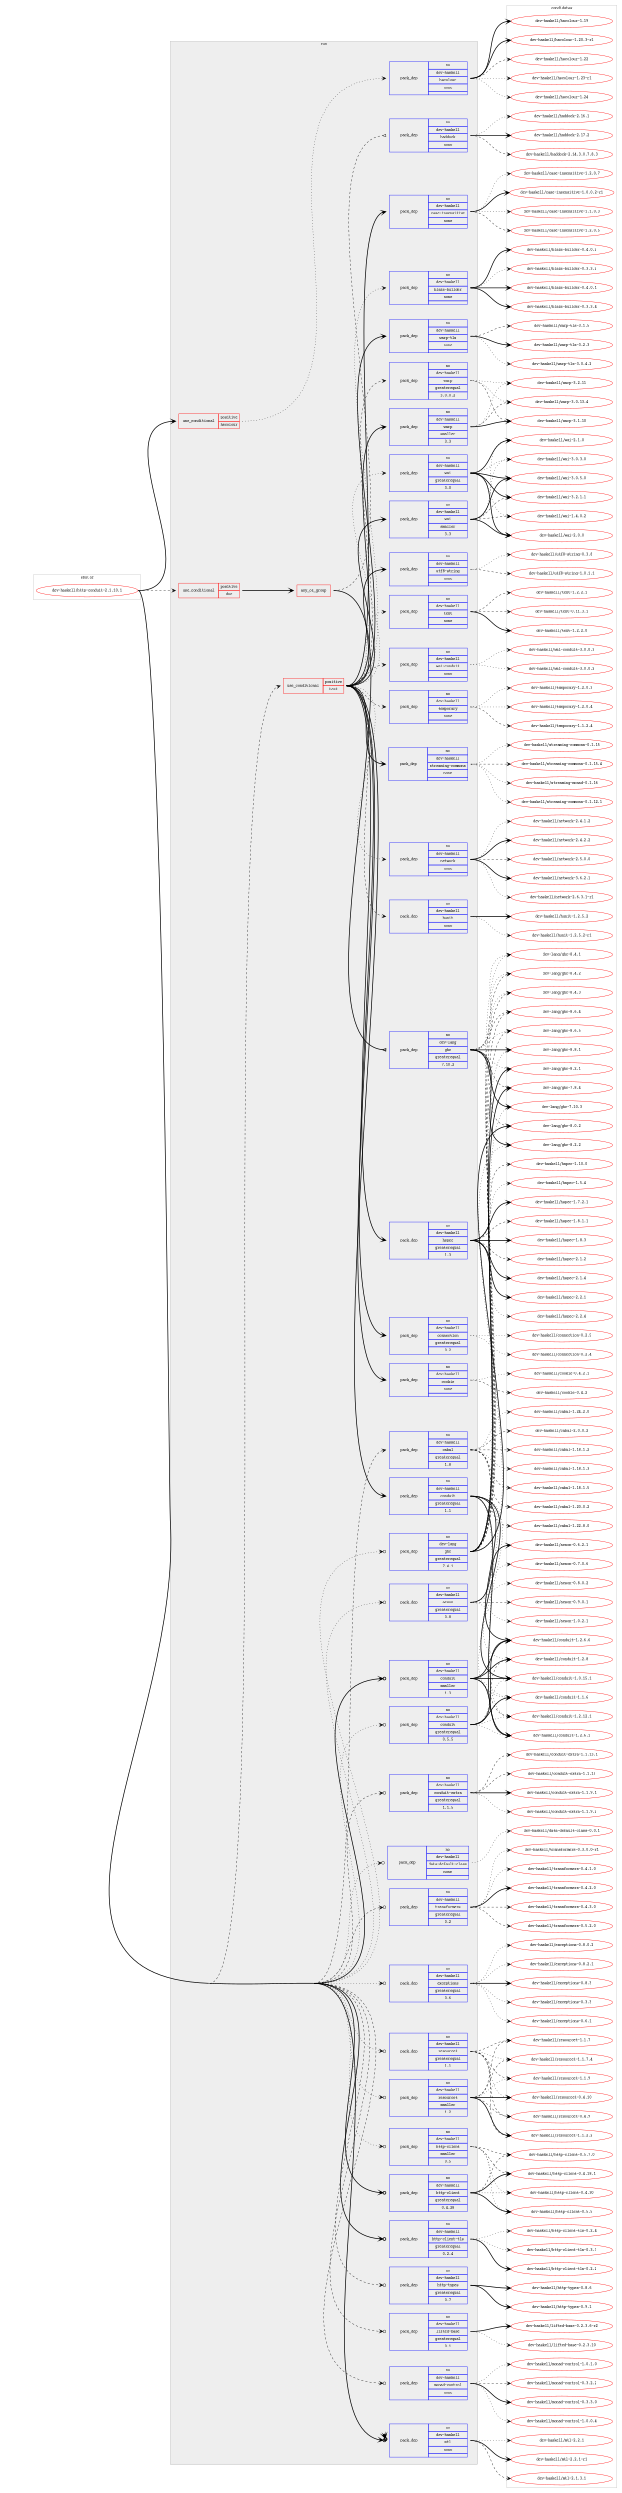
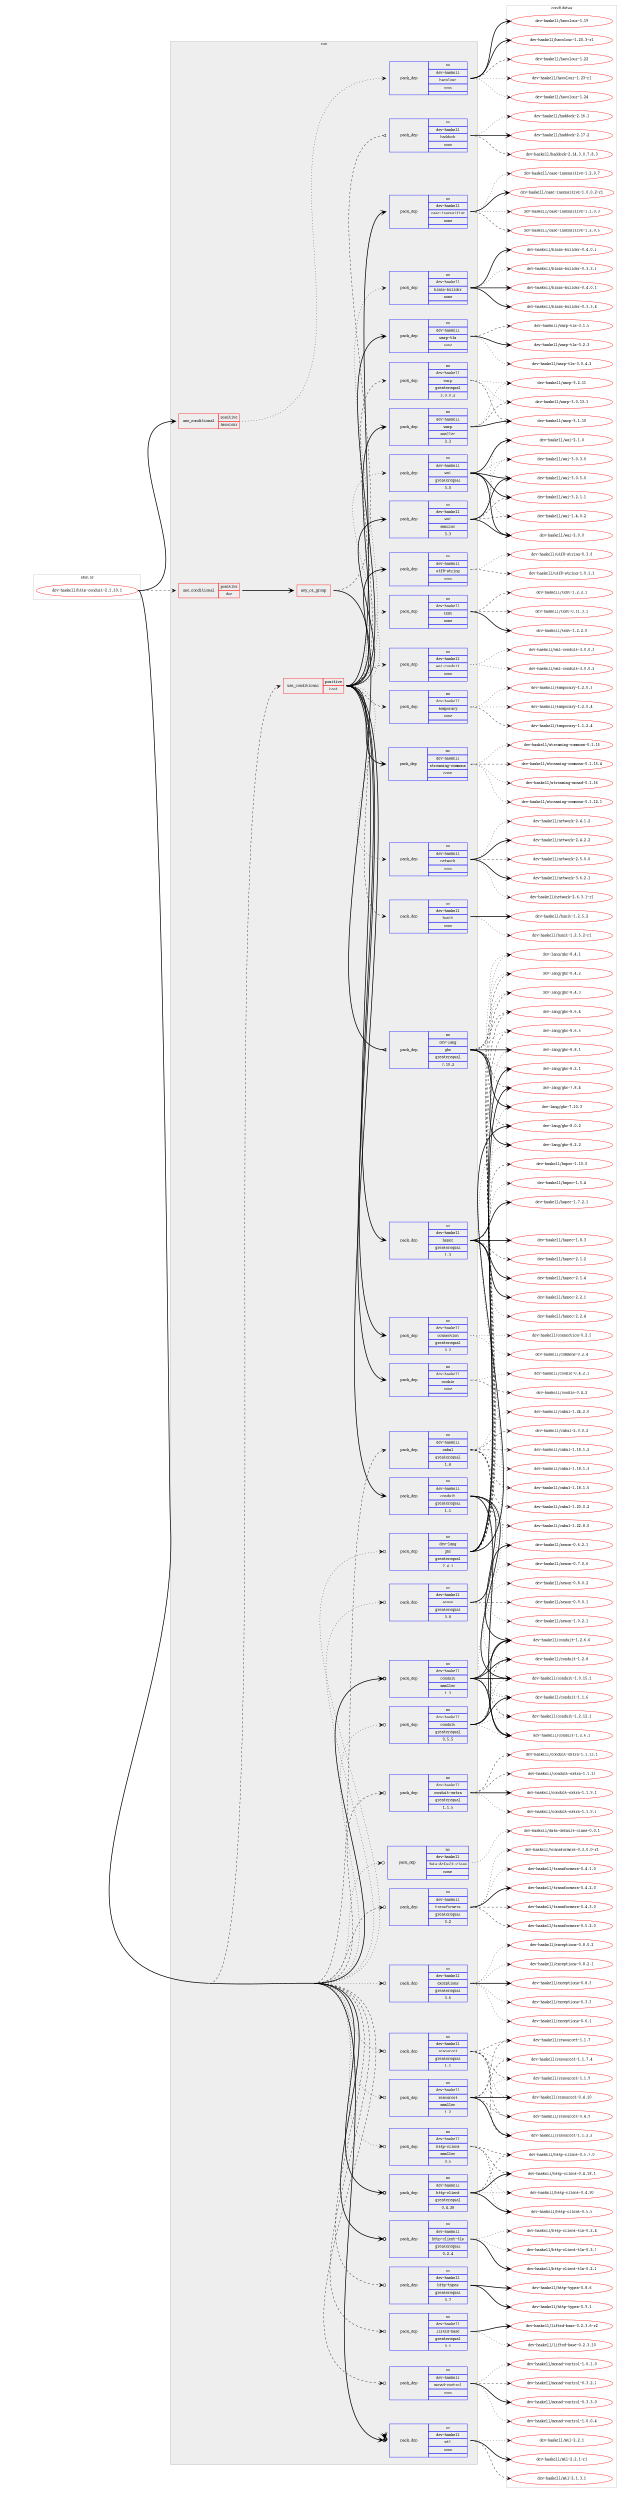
node "dev-haskell/warp-3.0.13.4": label "dev-haskell/warp-3.0.13.4" -> "dev-haskell/warp-3.0.13.1"
node "dev-haskell/hspec-1.8.1.1": removed
node "dev-haskell/connection-0.2.4": label "dev-haskell/connection-0.2.4" -> "dev-haskell/commons-0.2.4"
